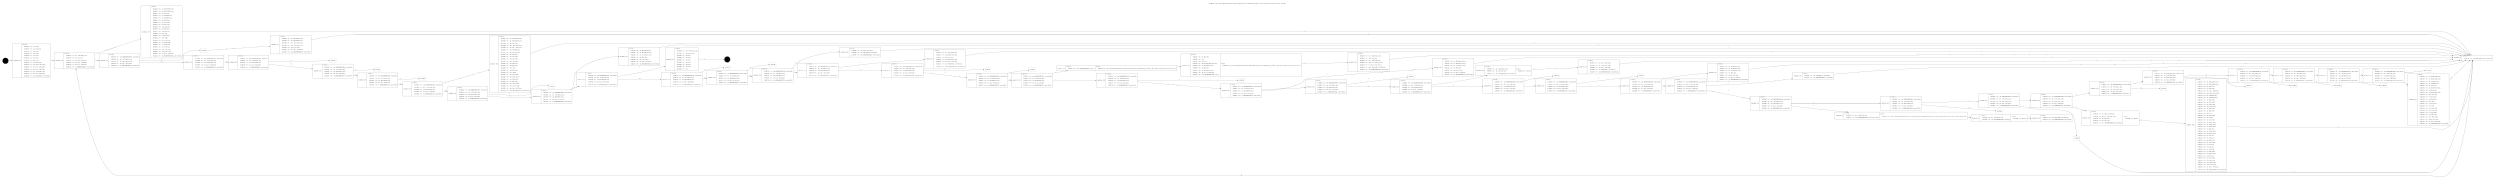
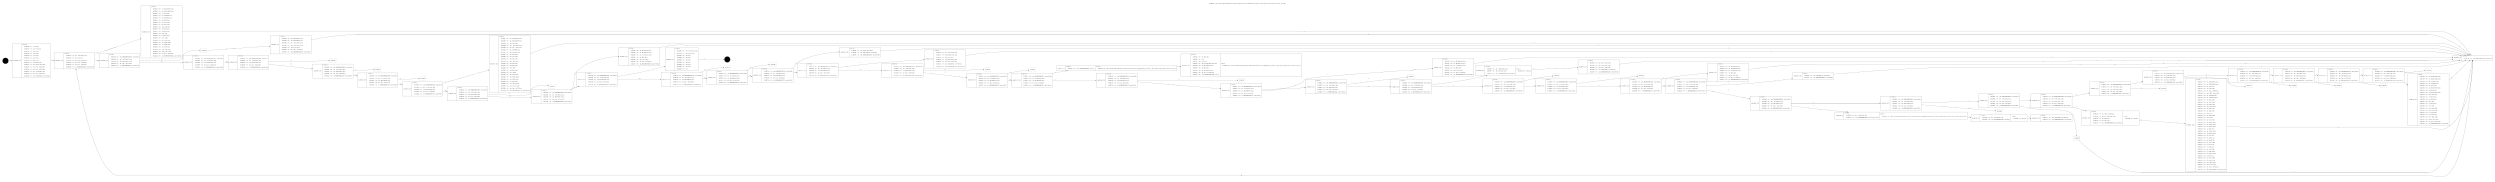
node "0x401ba9 [32]": removed
